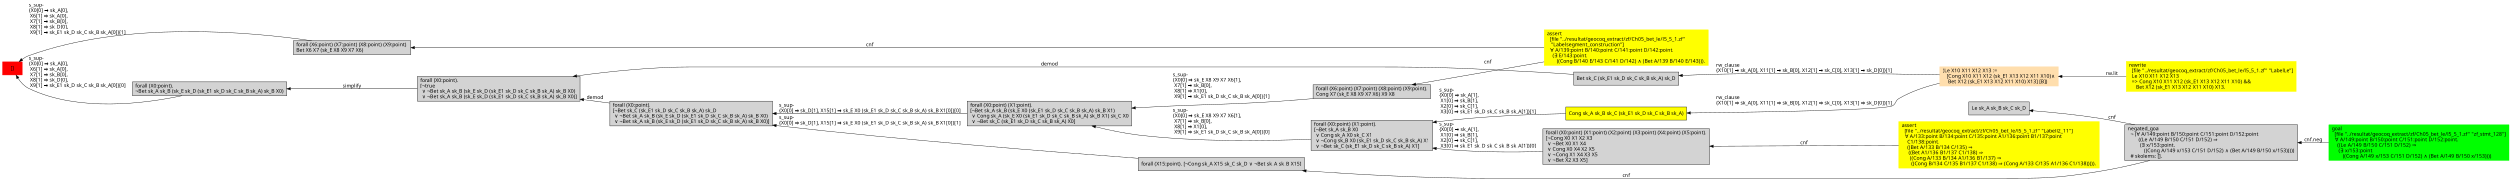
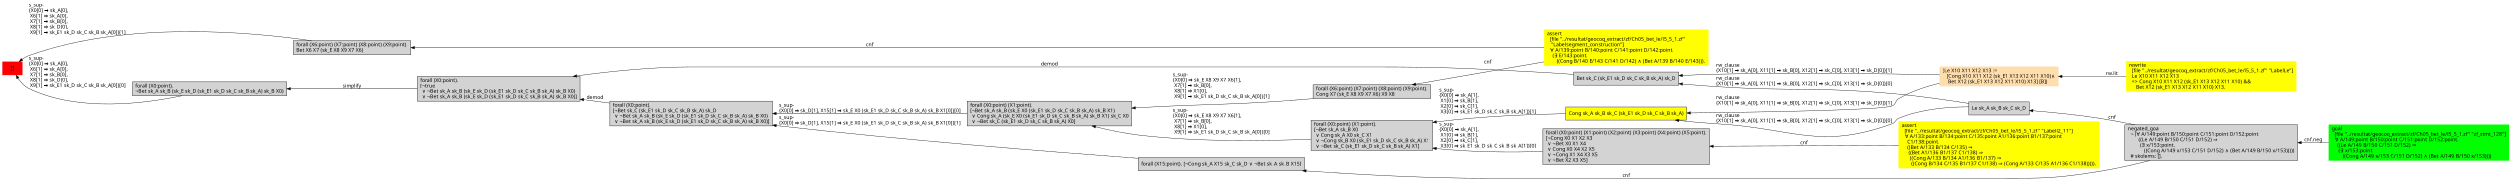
edge "Le sk_A sk_B sk_C sk_D" -> "Bet sk_C (sk_E1 sk_D sk_C sk_B sk_A) sk_D": added, label "rw_clause {X10[1] → sk_A[0], X11[1] → sk_B[0], X12[1] → sk_C[0], X13[1] → sk_D[0]}[0]"
edge "Le sk_A sk_B sk_C sk_D" -> "Cong sk_A sk_B sk_C (sk_E1 sk_D sk_C sk_B sk_A)": added, label "rw_clause {X10[1] → sk_A[0], X11[1] → sk_B[0], X12[1] → sk_C[0], X13[1] → sk_D[0]}[0]"
